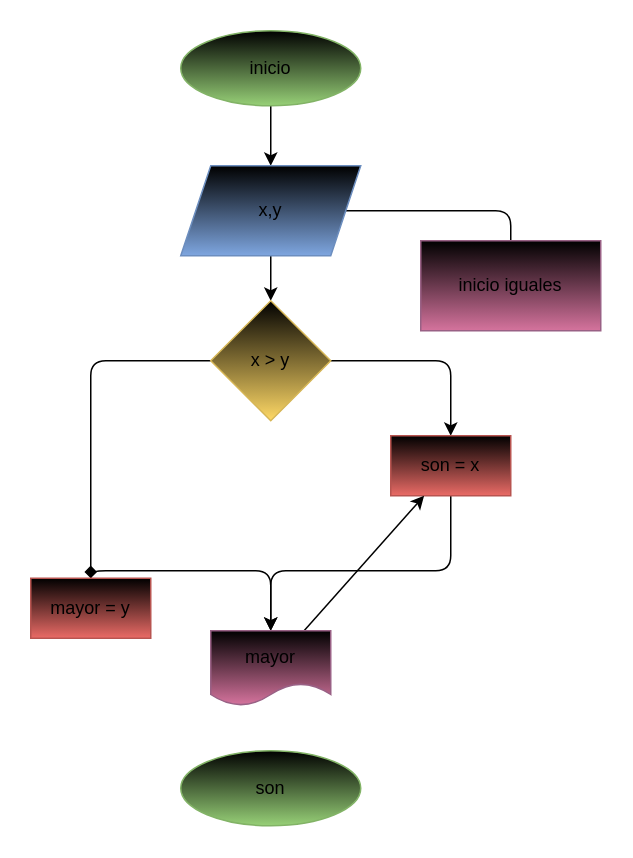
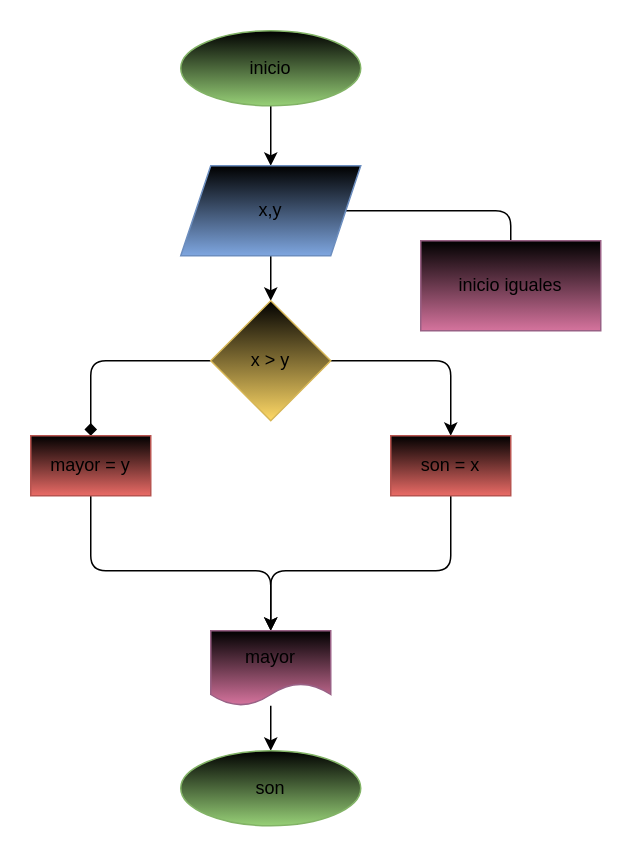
edge "mayor" -> "son = x": now "mayor" -> "son"
node "mayor = y": moved (91, 608) -> (91, 466)
